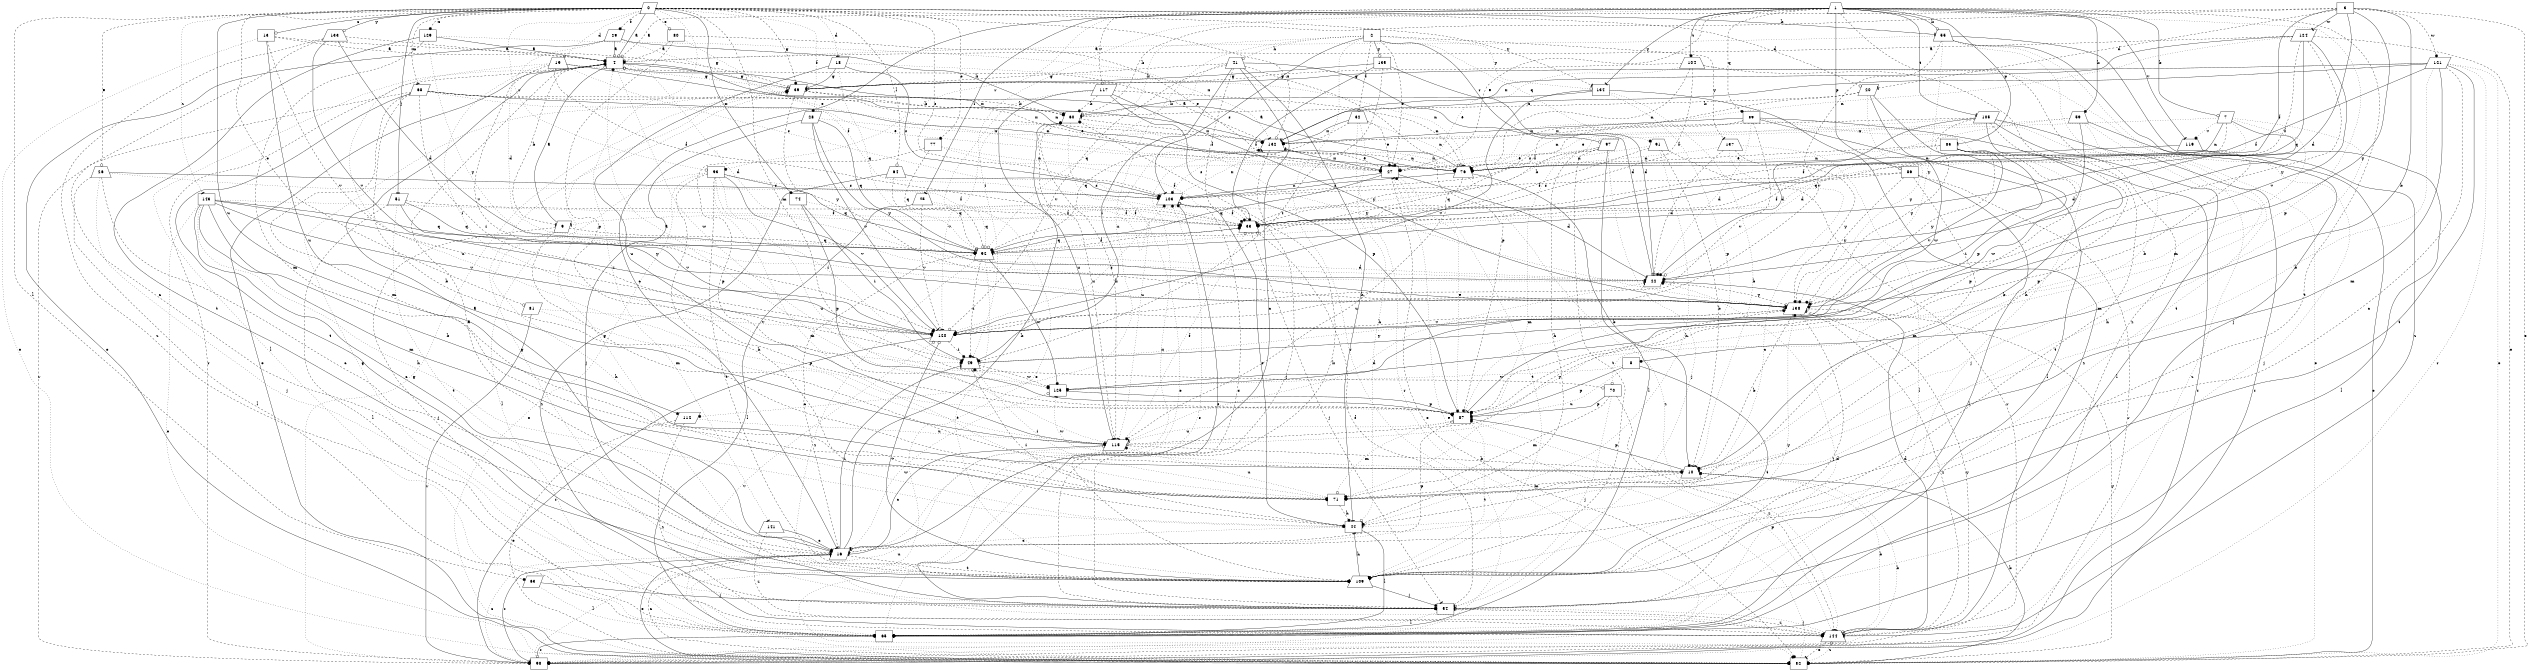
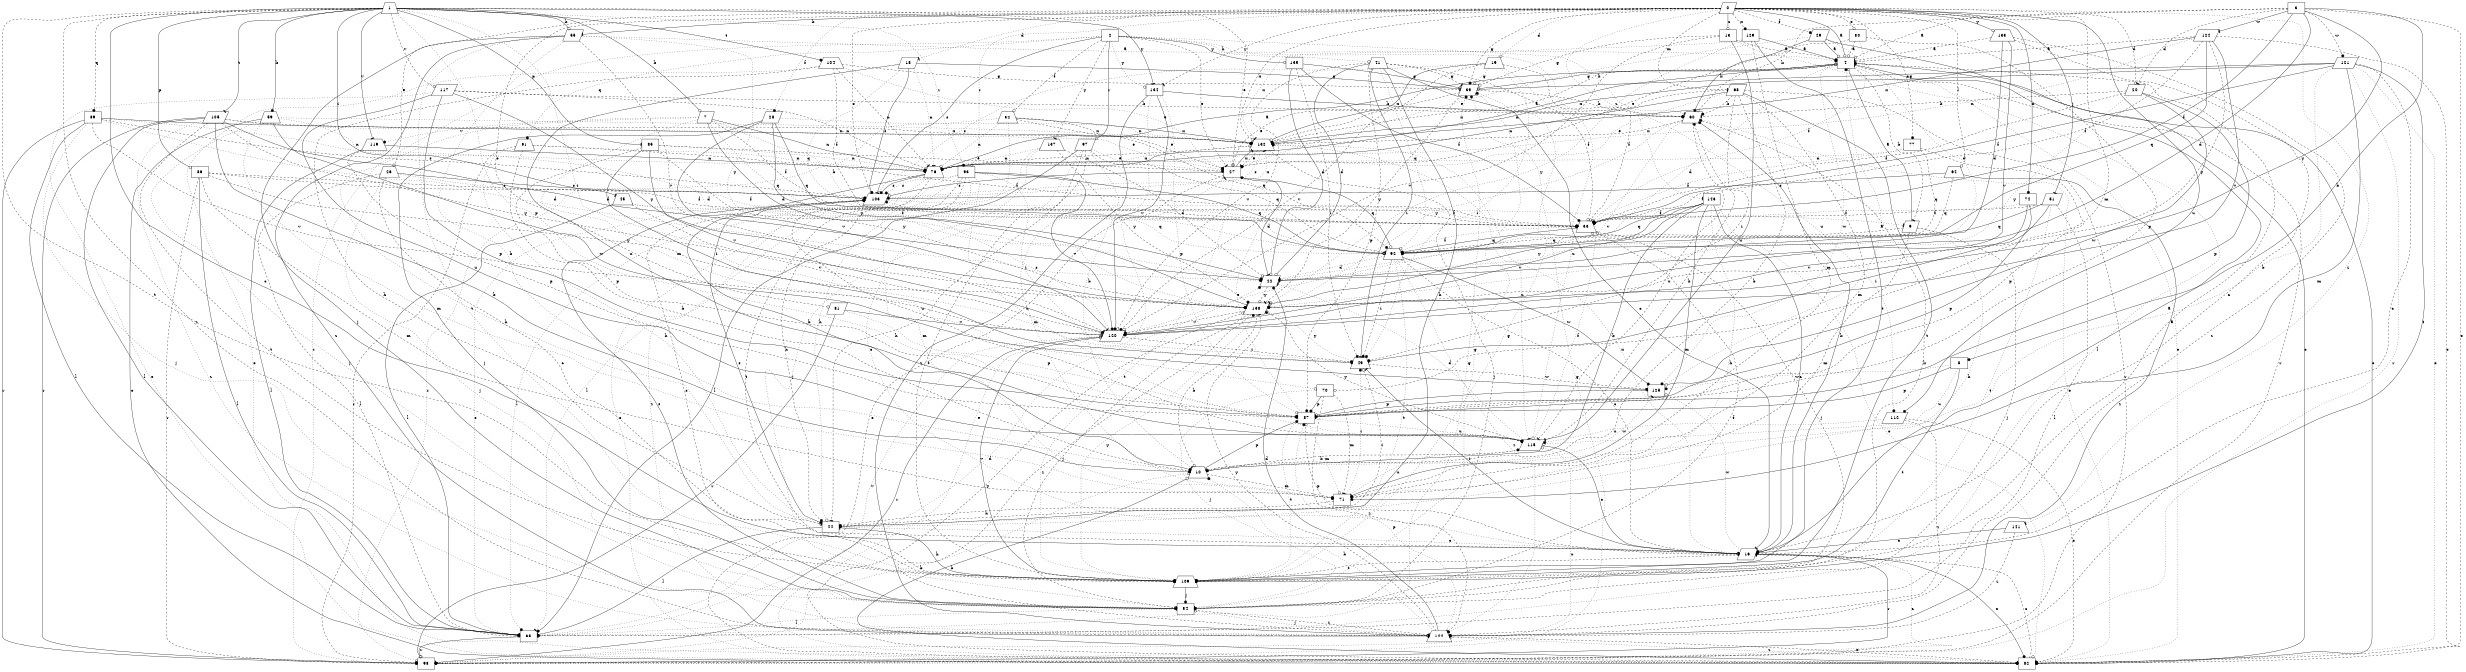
node "55": shape trapezium -> parallelogram
edge "81" -> "120": style dotted -> solid
node "63": removed
